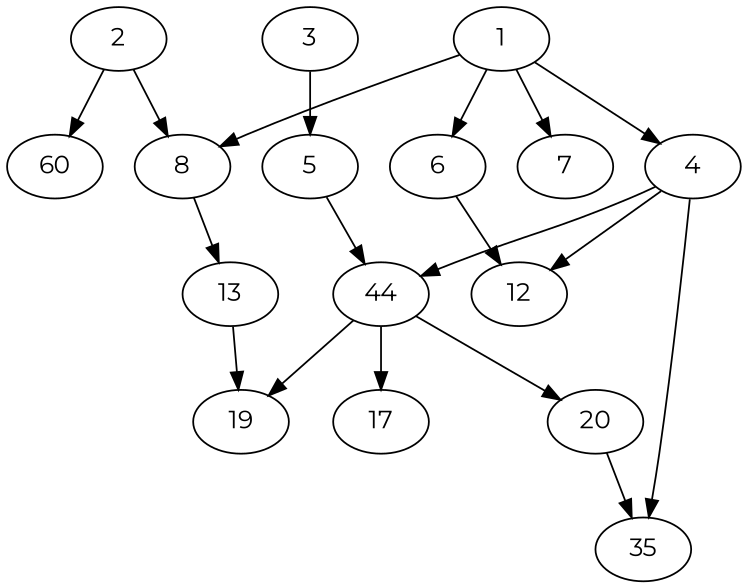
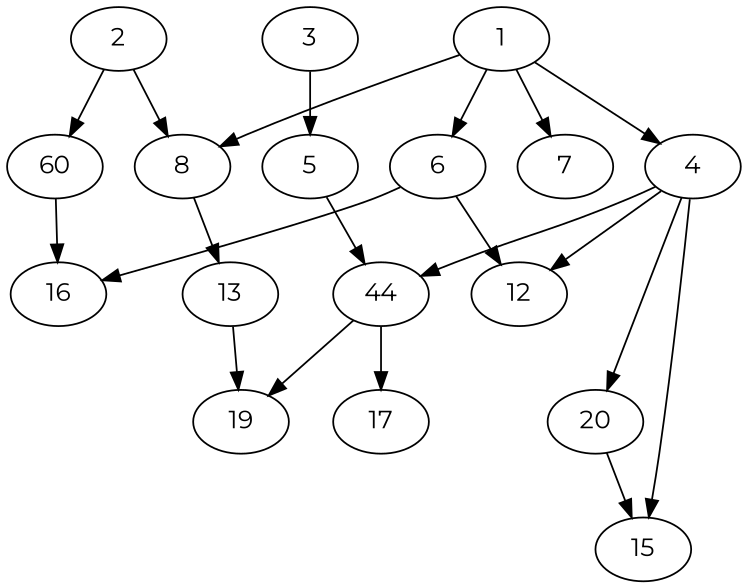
node "16": added
edge "44" -> "20": now "4" -> "20"
node "35": label "35" -> "15"
